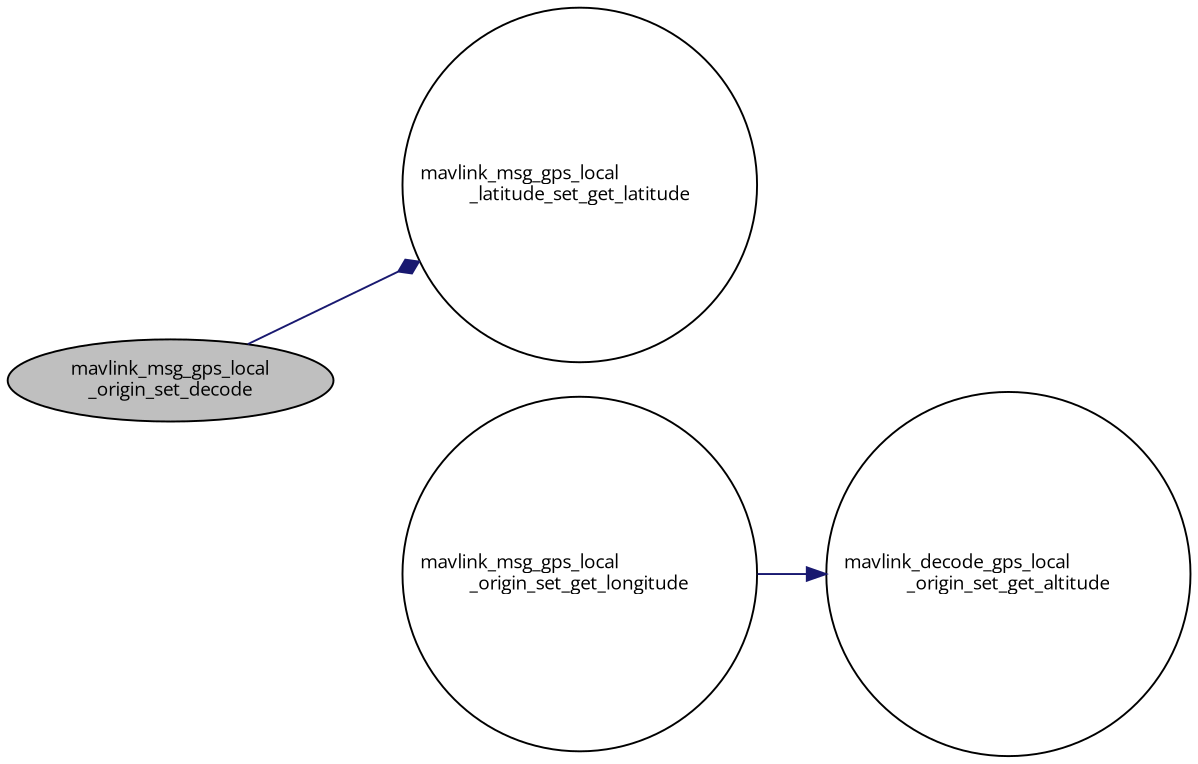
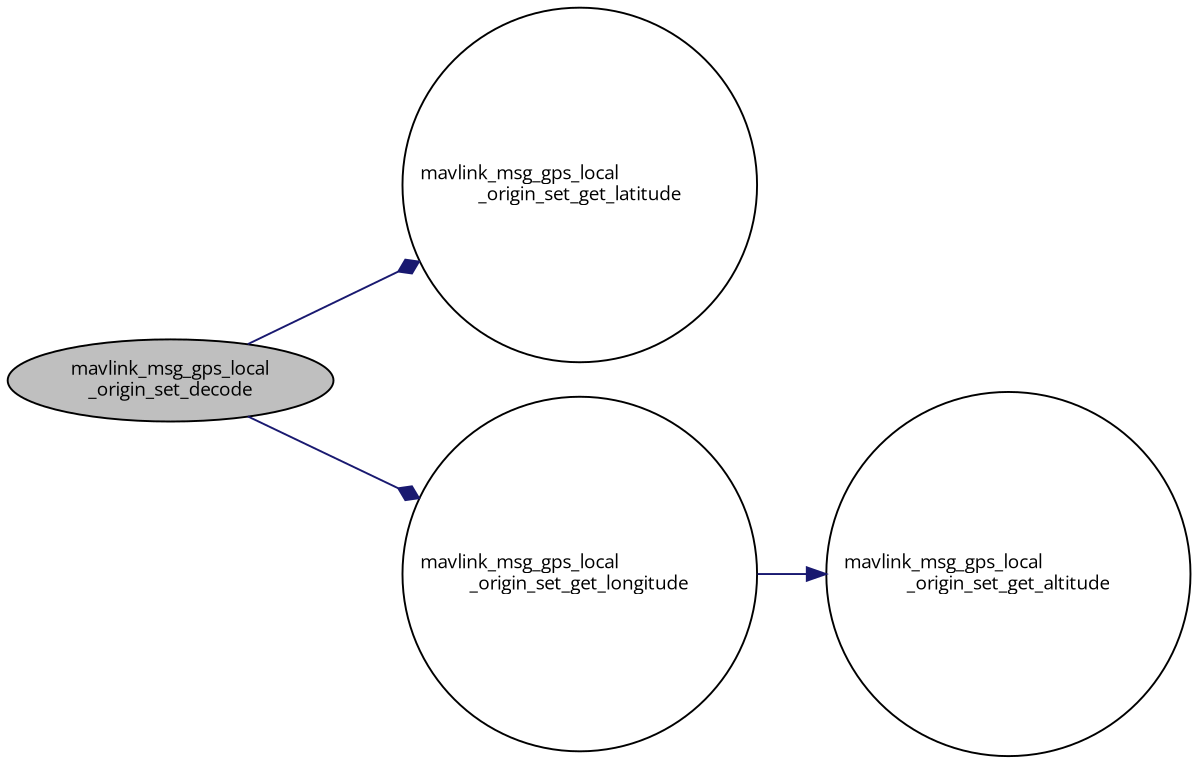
node "mavlink_msg_gps_local _latitude_set_get_latitude": label "mavlink_msg_gps_local _latitude_set_get_latitude" -> "mavlink_msg_gps_local _origin_set_get_latitude"
edge "mavlink_msg_gps_local _origin_set_decode" -> "mavlink_msg_gps_local _origin_set_get_longitude": added
node "mavlink_decode_gps_local _origin_set_get_altitude": label "mavlink_decode_gps_local _origin_set_get_altitude" -> "mavlink_msg_gps_local _origin_set_get_altitude"
